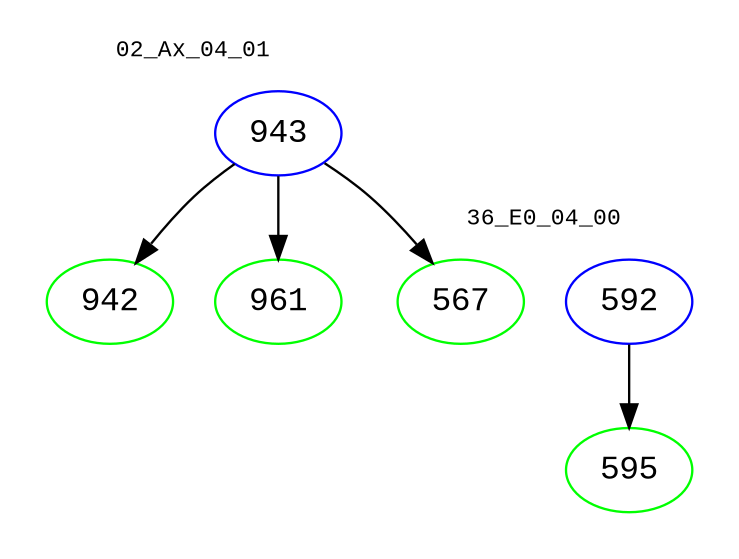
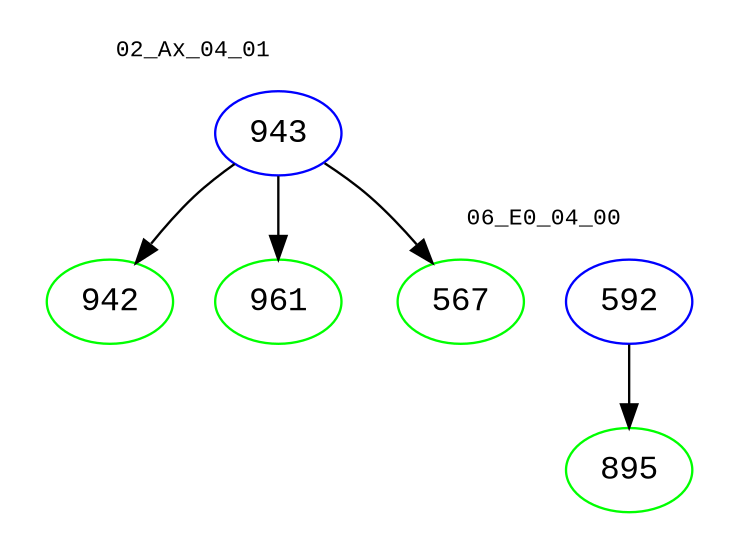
cluster "36_E0_04_00": label "36_E0_04_00" -> "06_E0_04_00"
node "595": label "595" -> "895"
